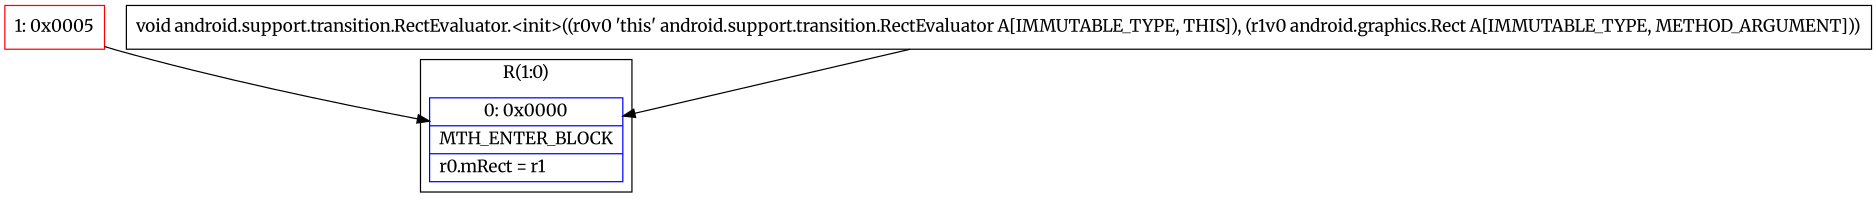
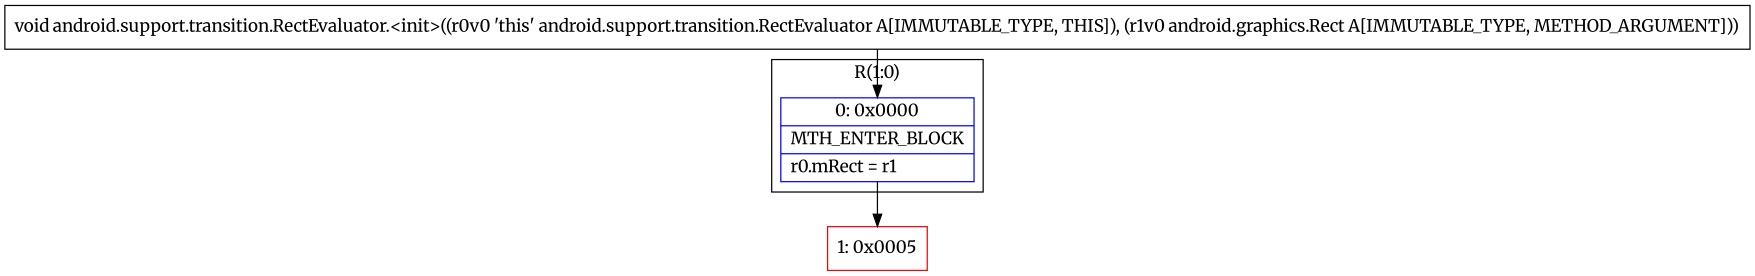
edge "1: 0x0005" -> "0: 0x0000": reversed
